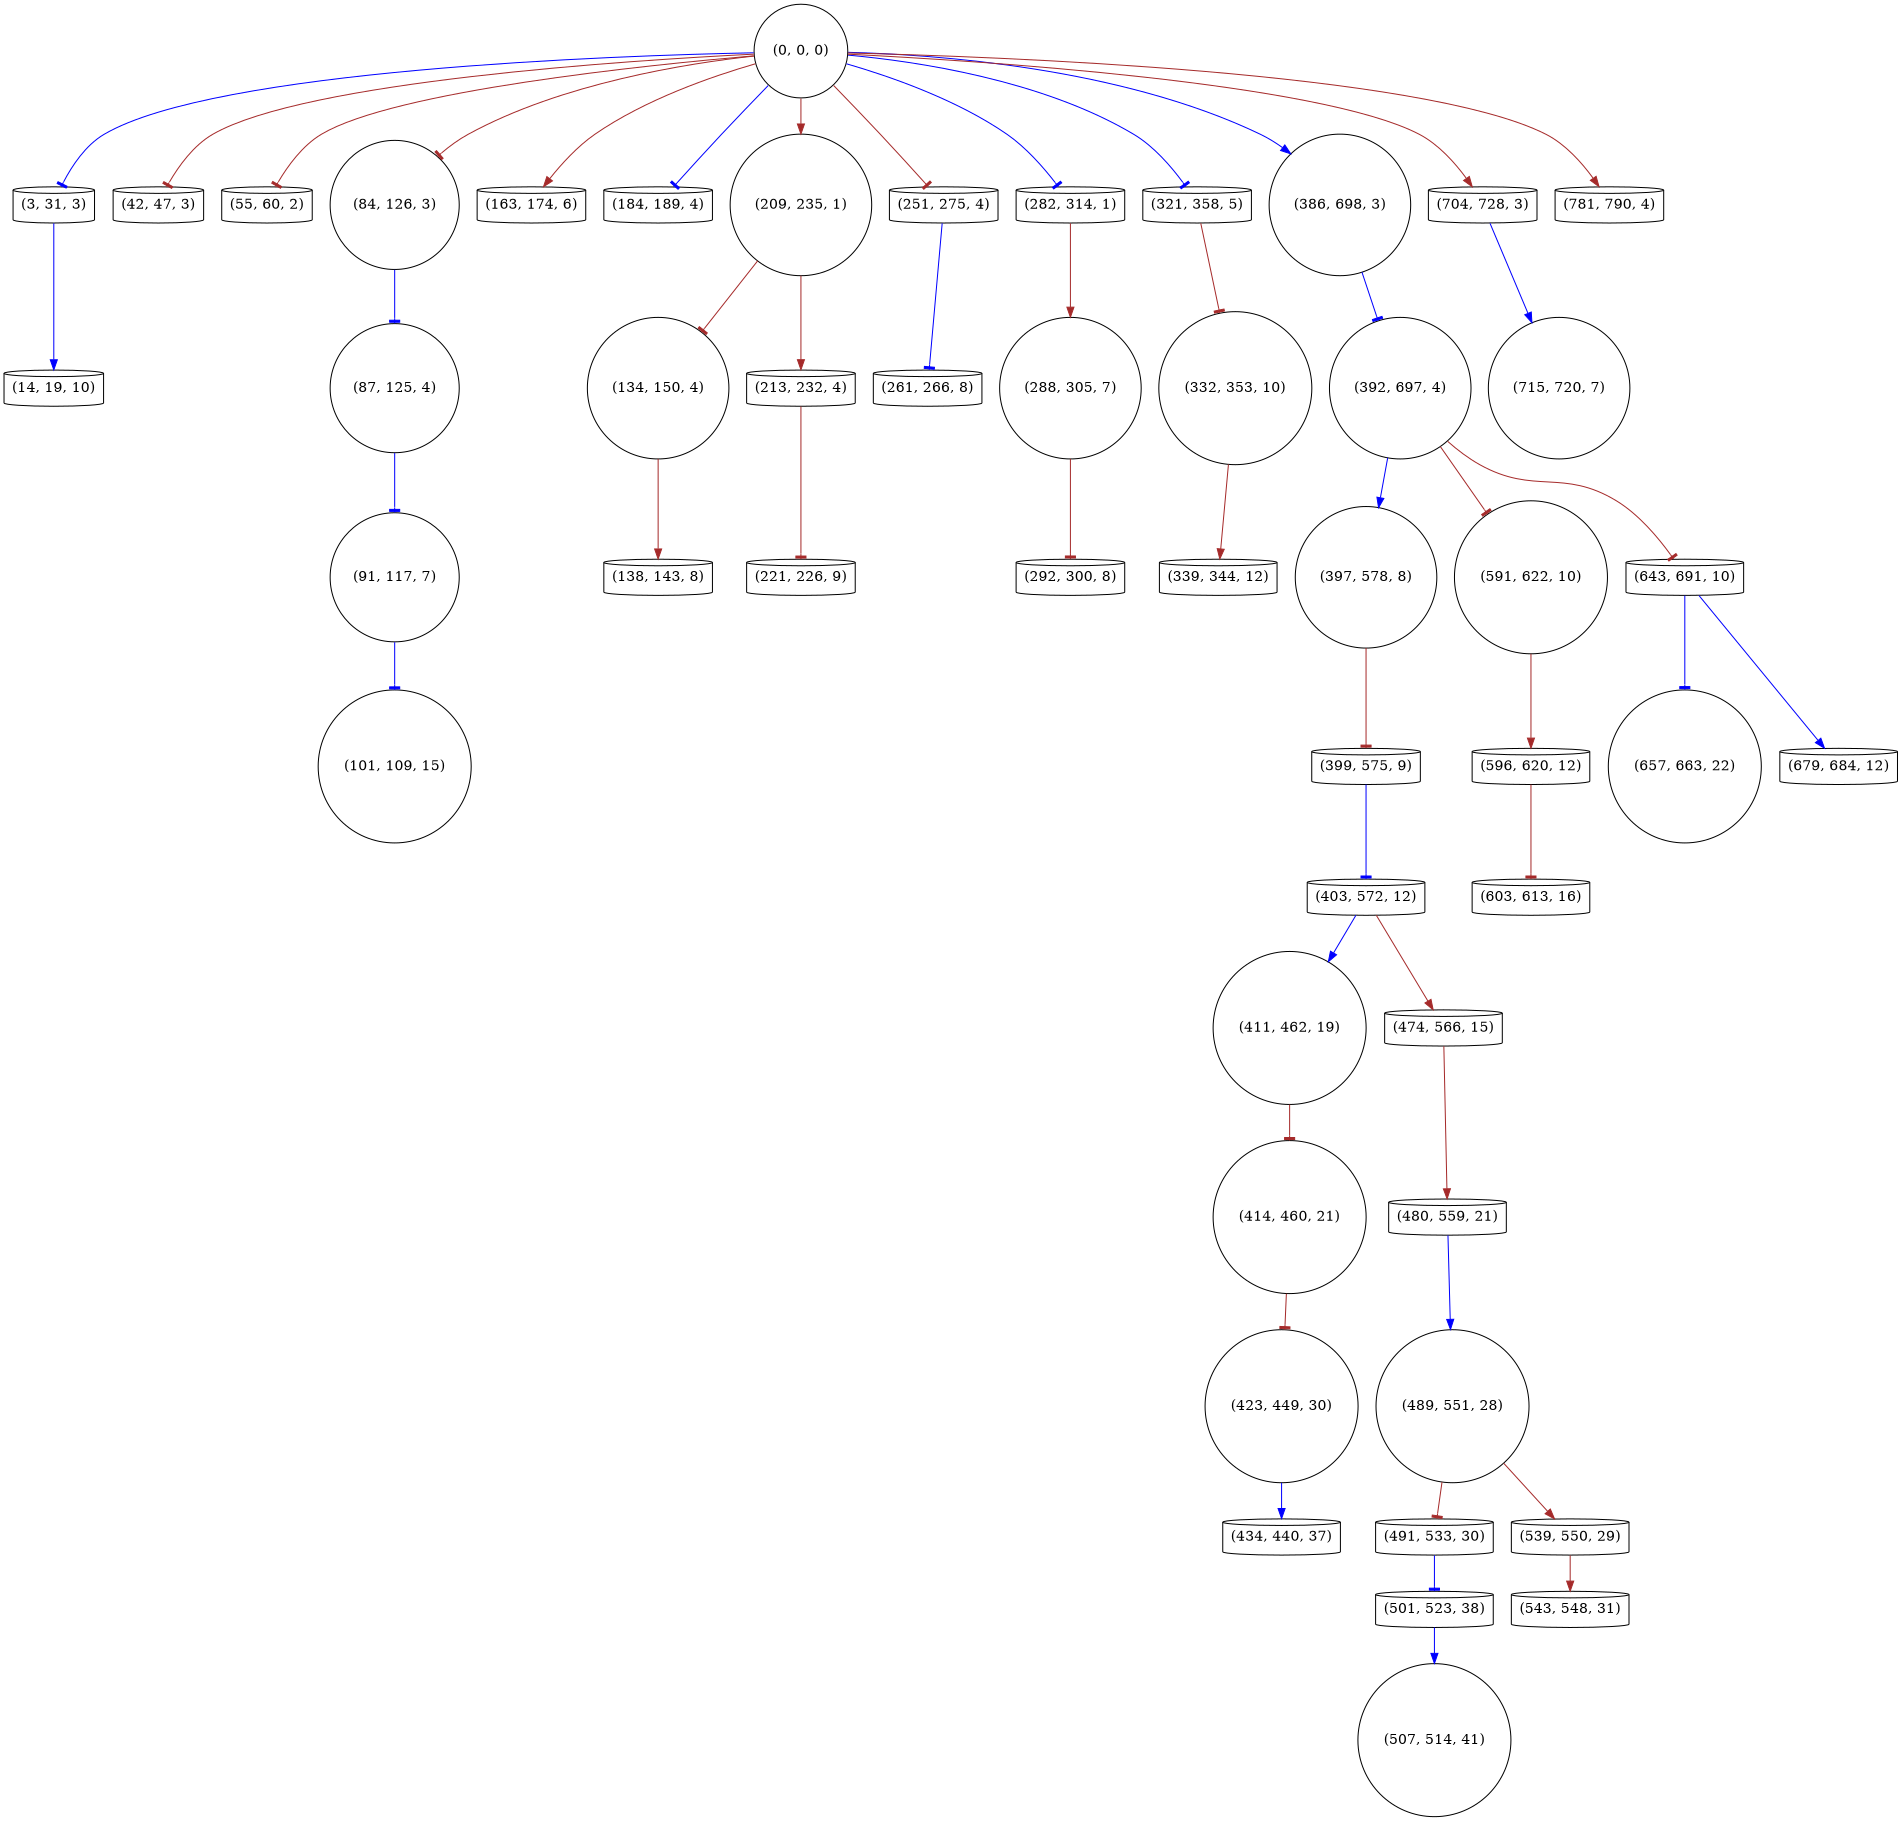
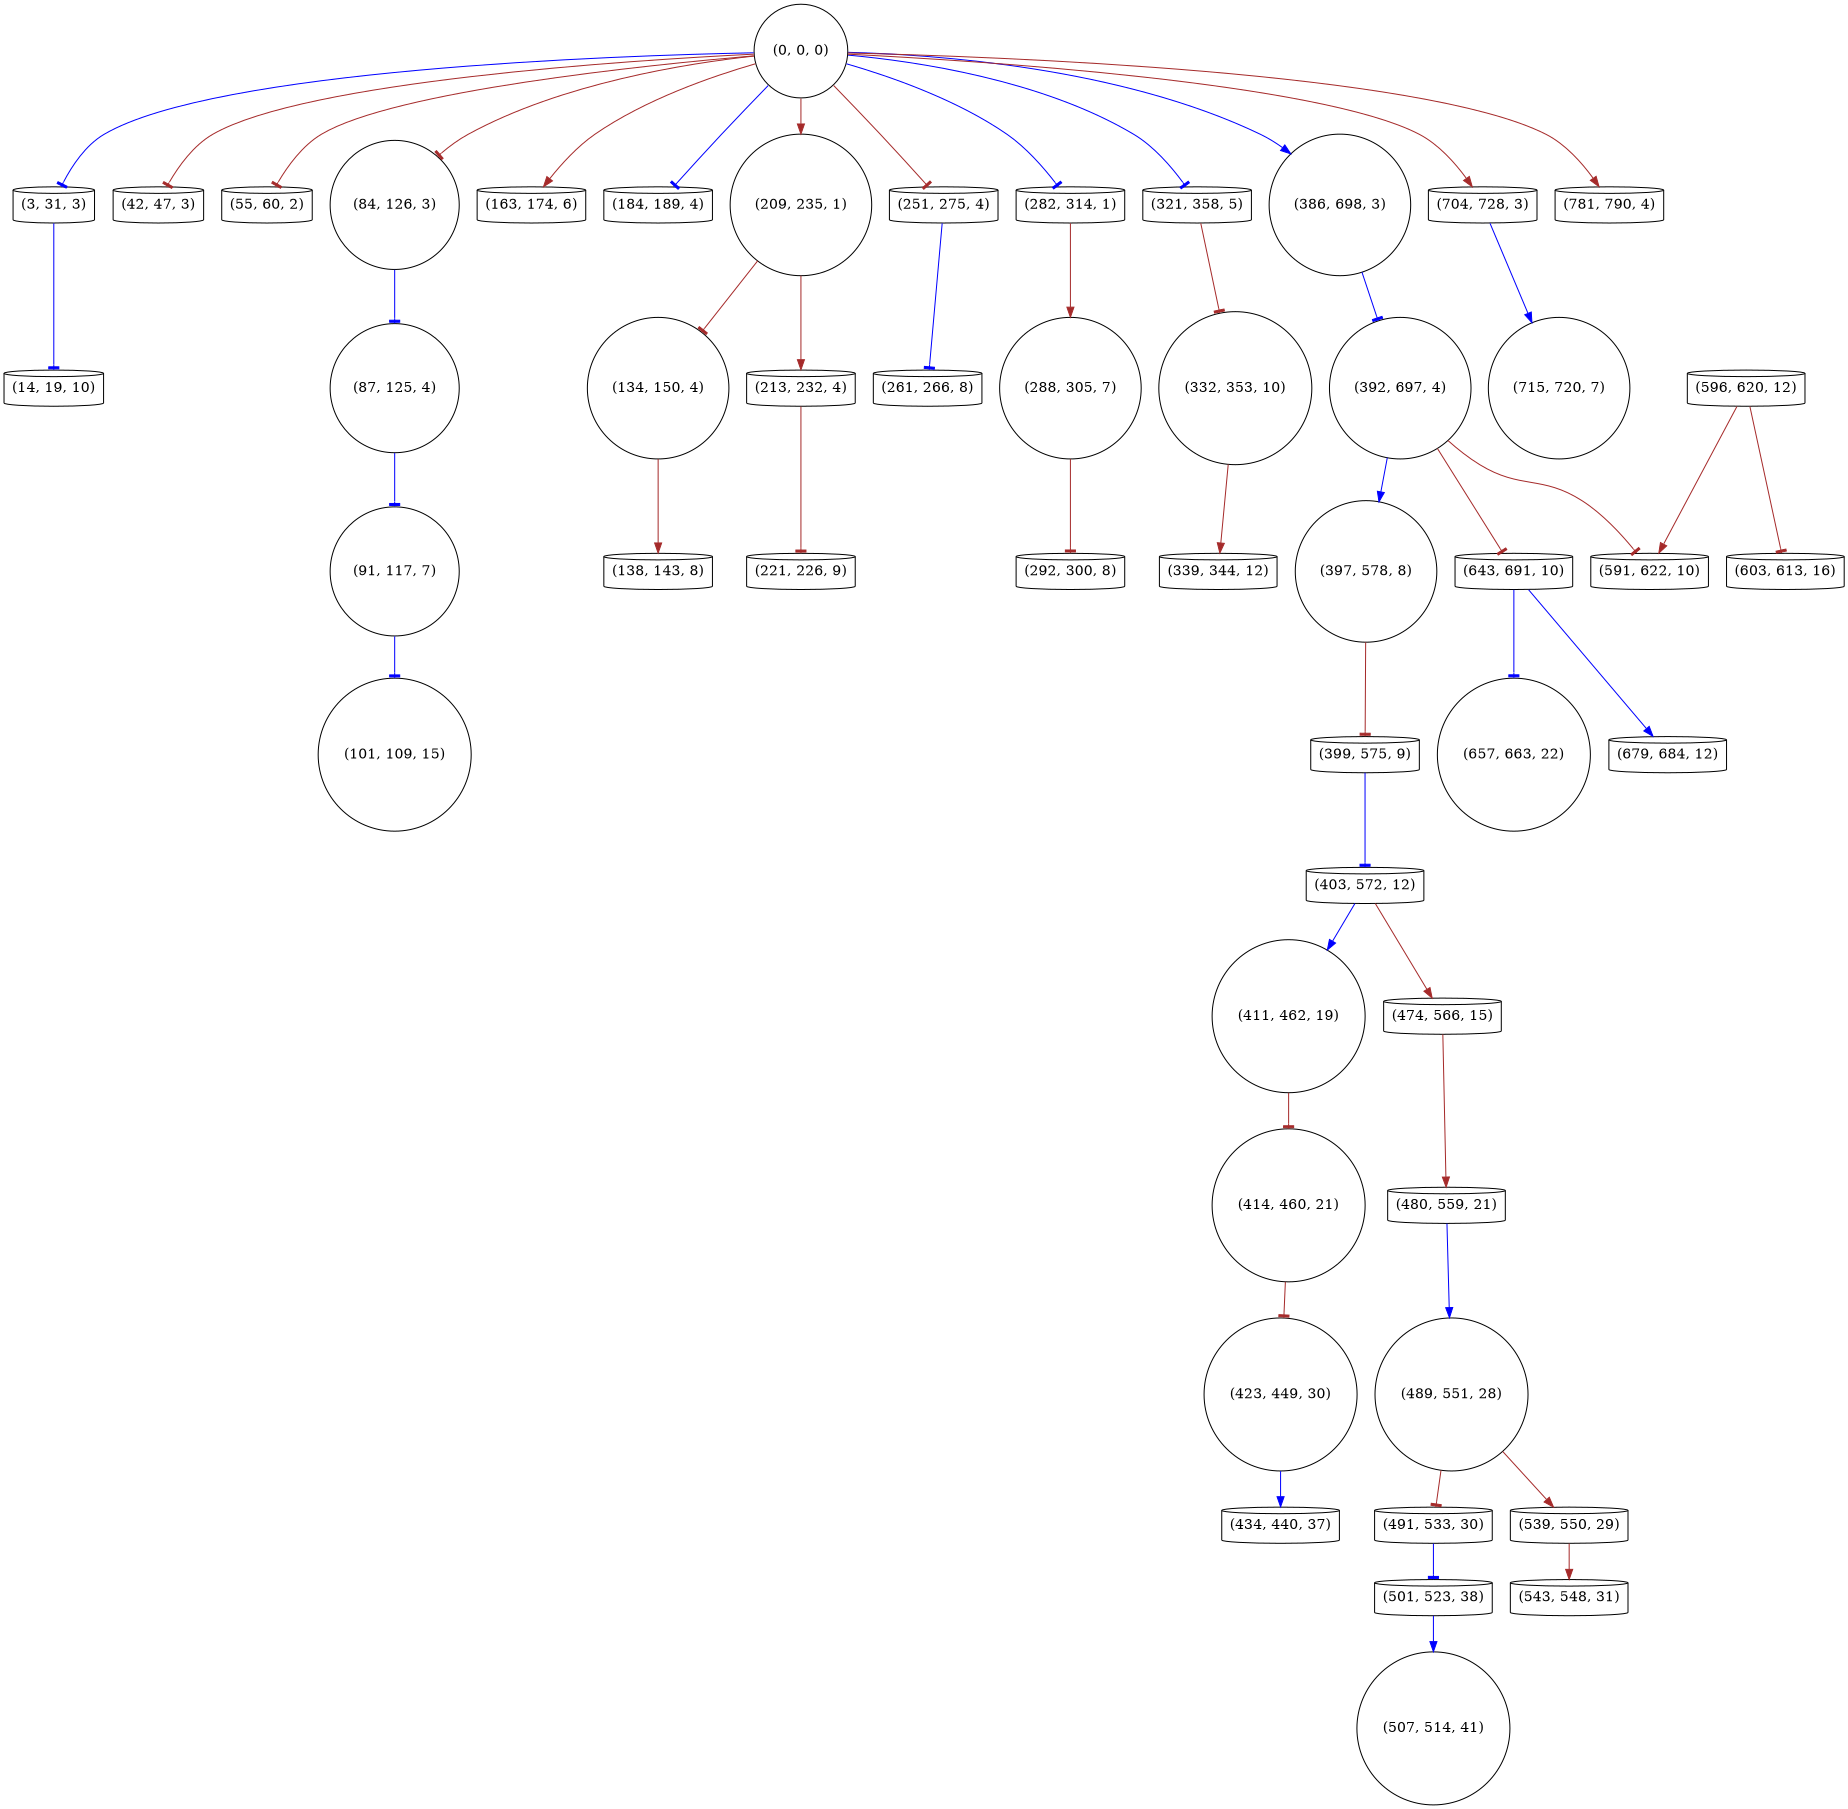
edge "(3, 31, 3)" -> "(14, 19, 10)": arrowhead normal -> tee
node "(591, 622, 10)": shape circle -> cylinder
edge "(591, 622, 10)" -> "(596, 620, 12)": reversed
